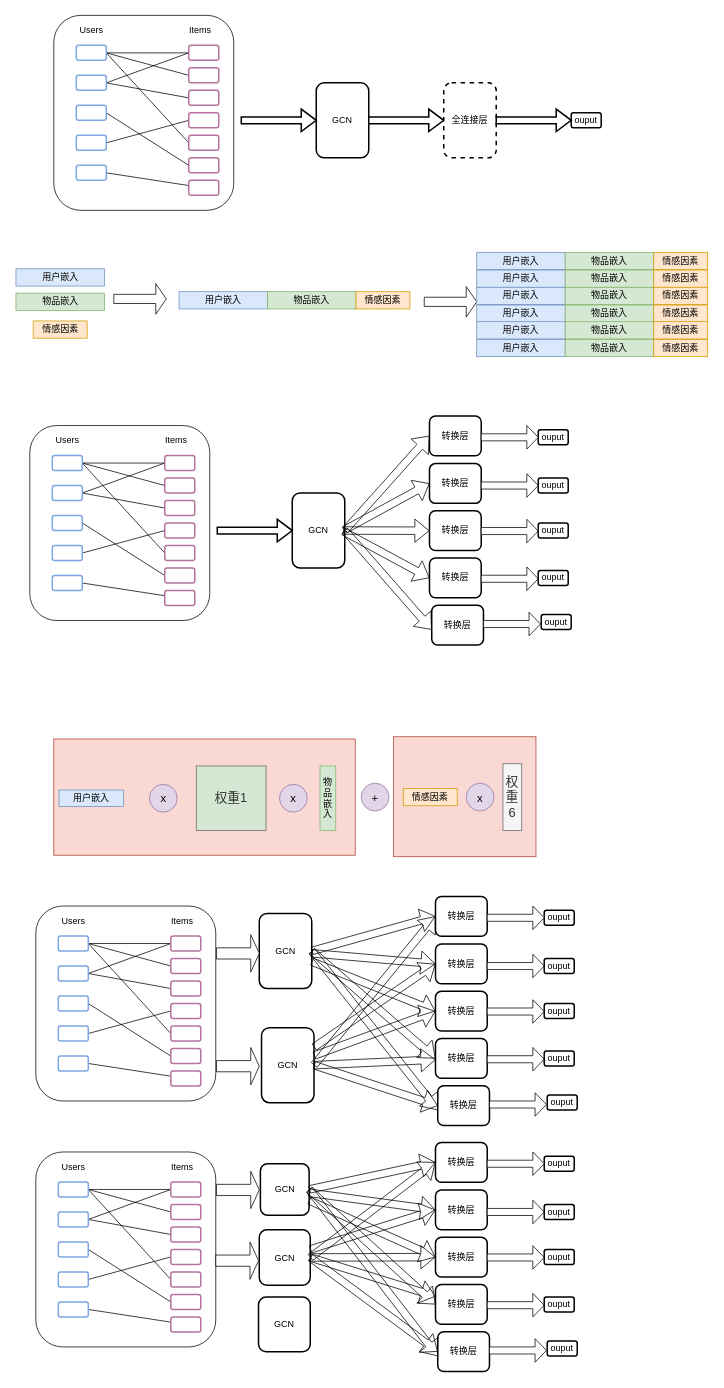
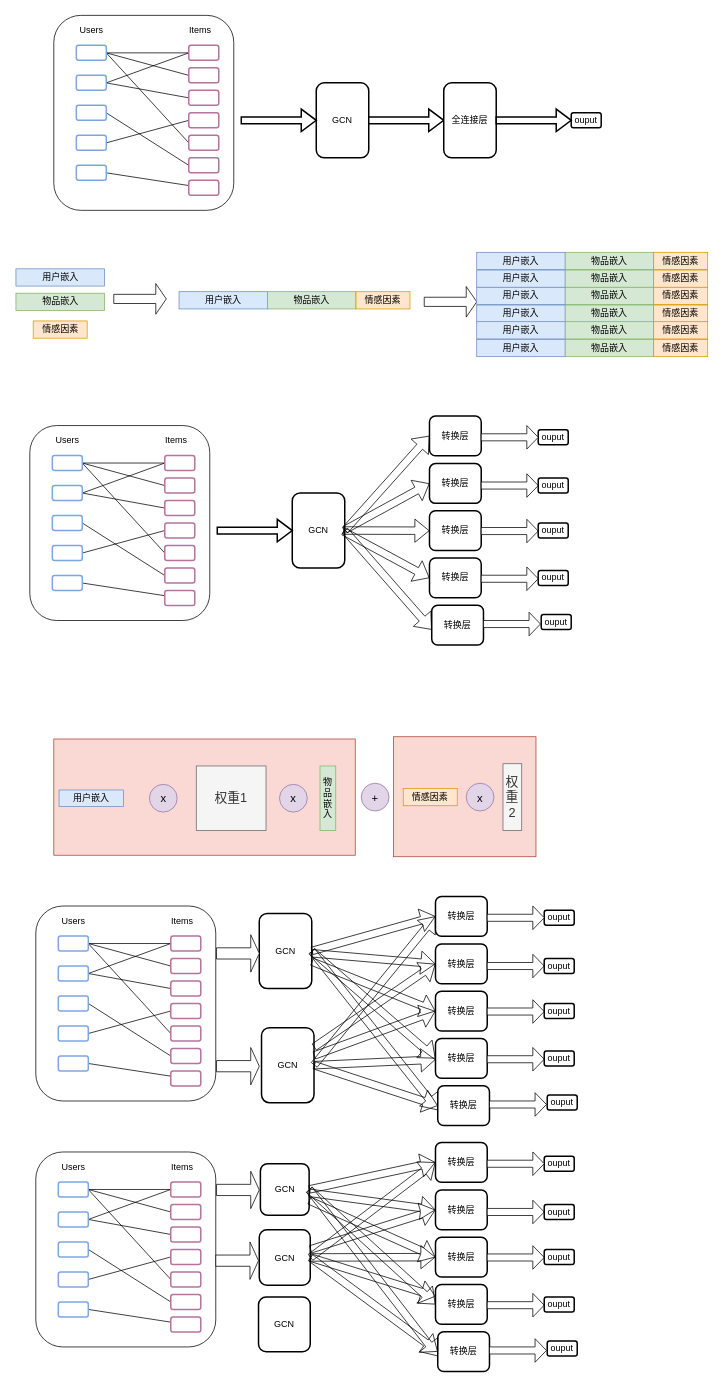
node "全连接层": style dashed -> solid
node "权重1": fillcolor #d5e8d4 -> #f5f5f5
node "权重6": label "权重6" -> "权重2"
